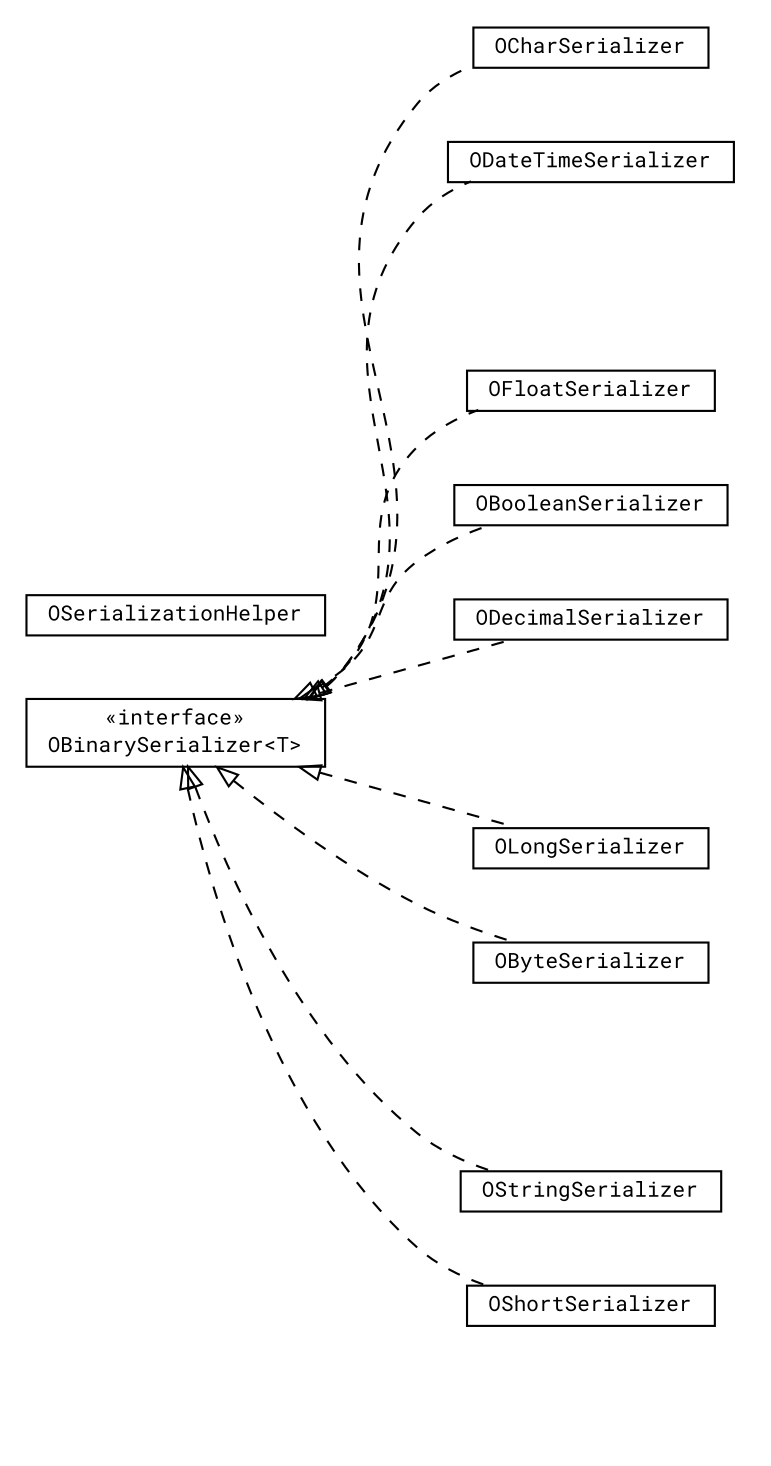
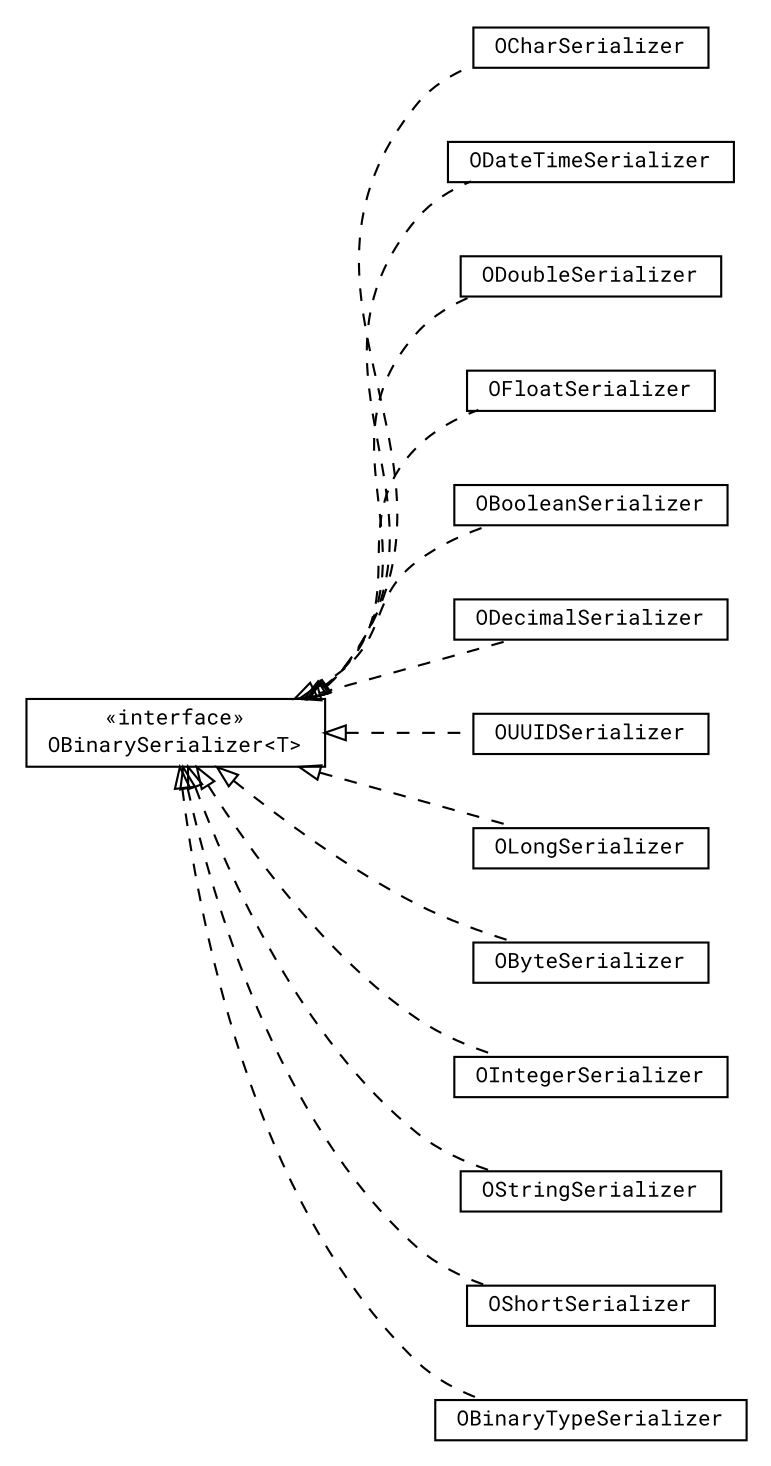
node "ODoubleSerializer": added
node "OSerializationHelper": removed
node "OUUIDSerializer": added
node "OIntegerSerializer": added
node "OBinaryTypeSerializer": added
